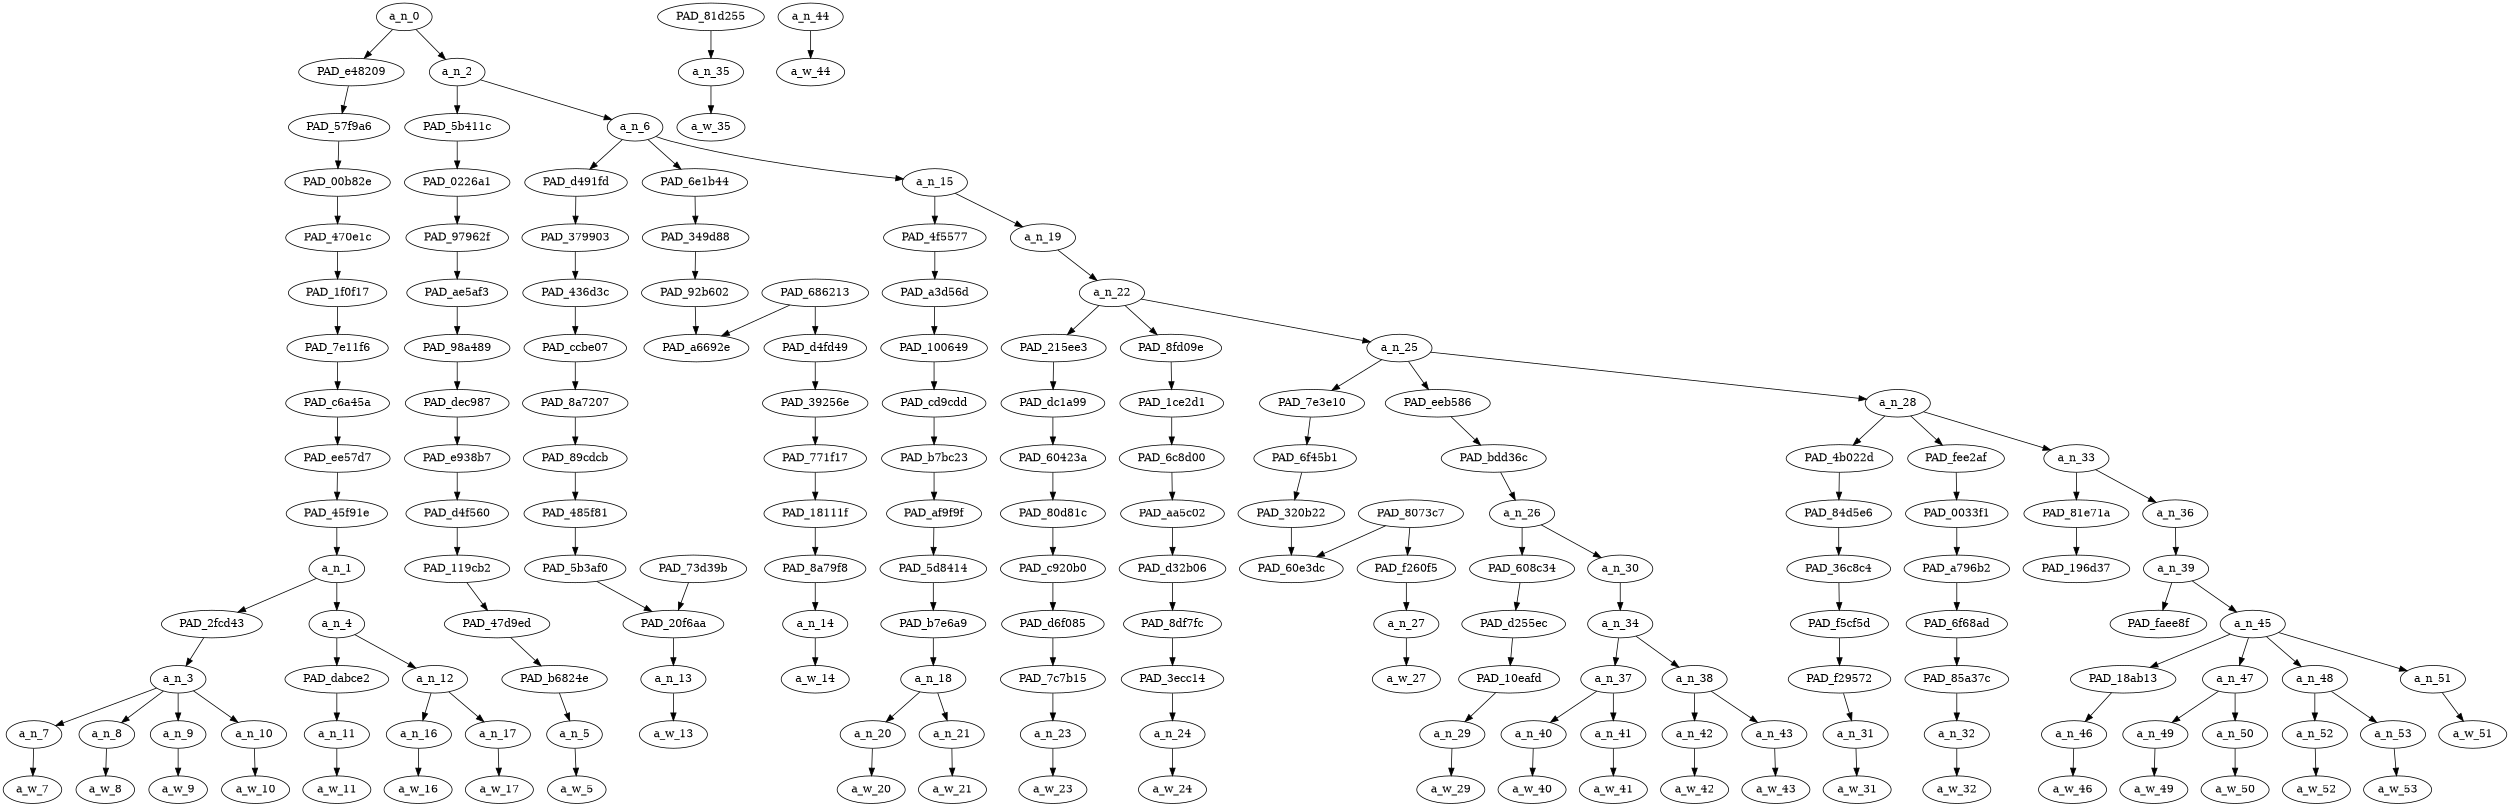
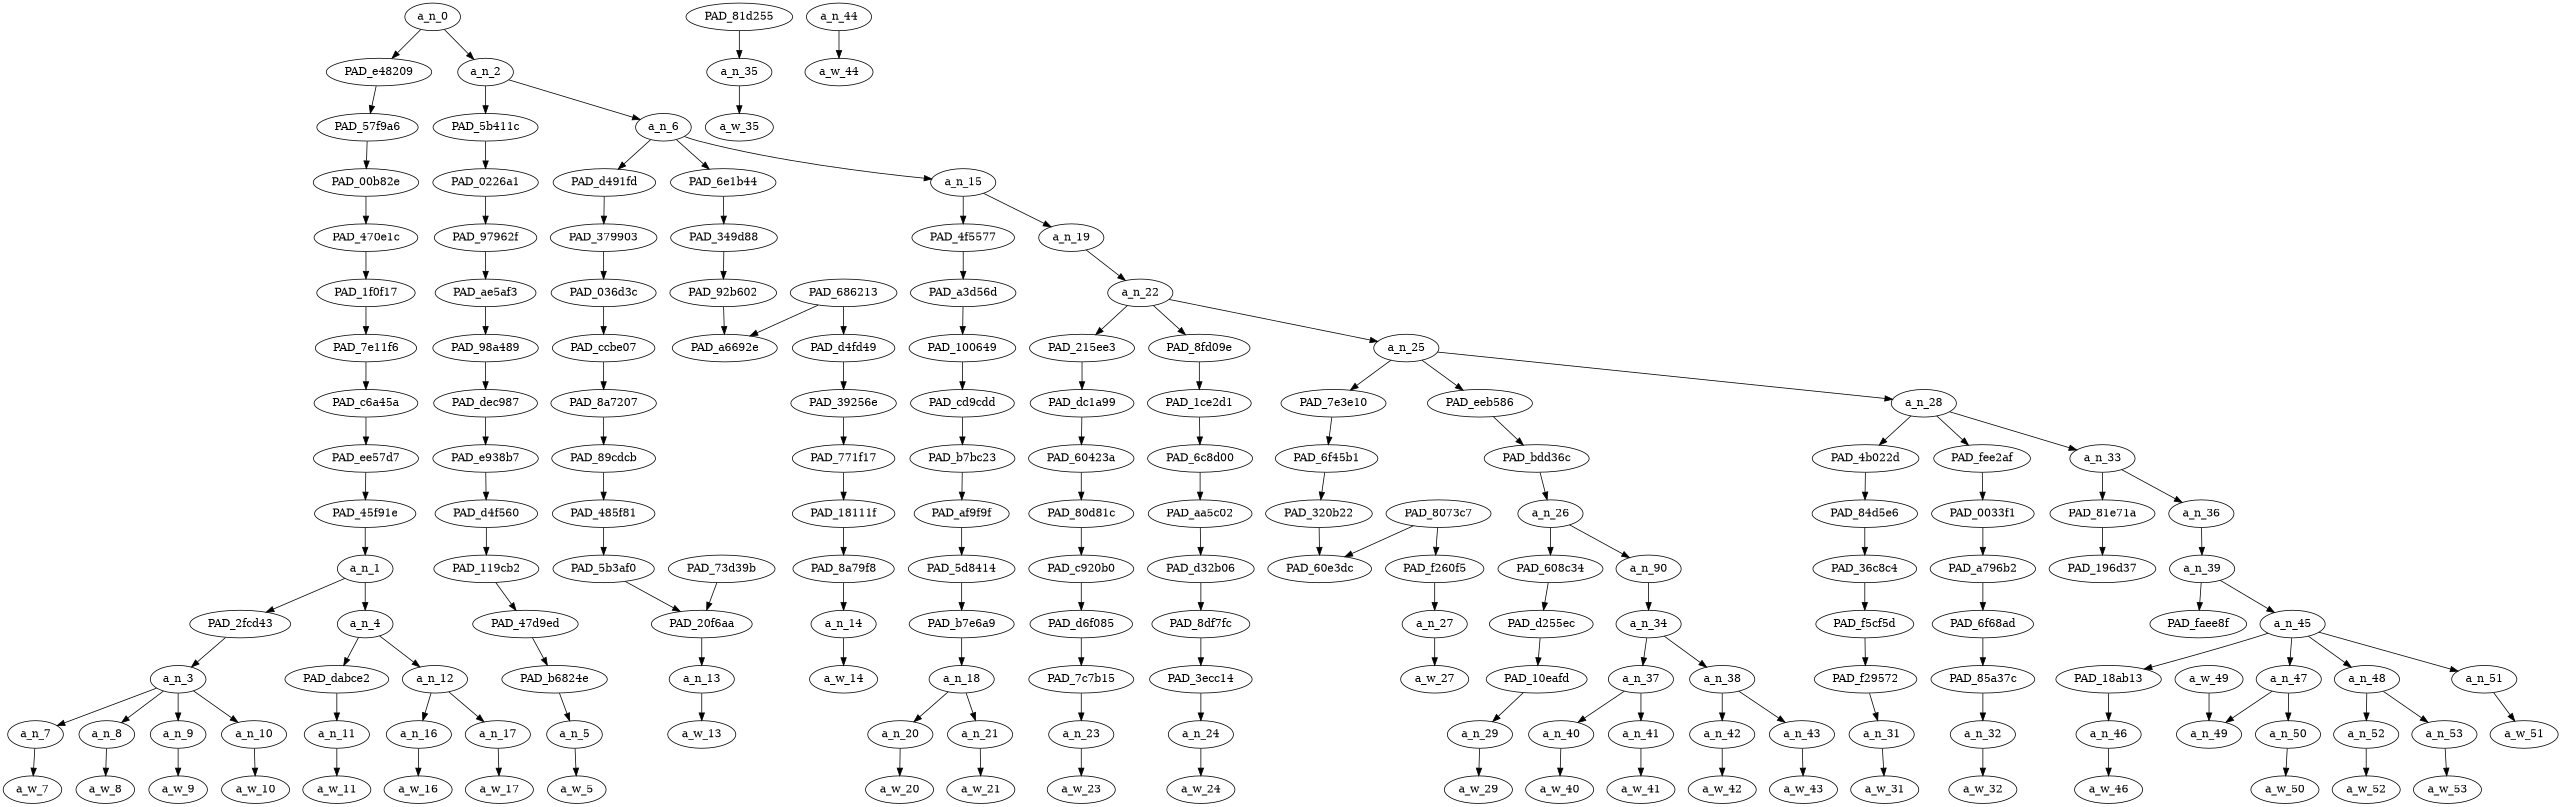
node "PAD_436d3c": label "PAD_436d3c" -> "PAD_036d3c"
node "a_n_30": label "a_n_30" -> "a_n_90"
edge "a_n_49" -> "a_w_49": reversed
